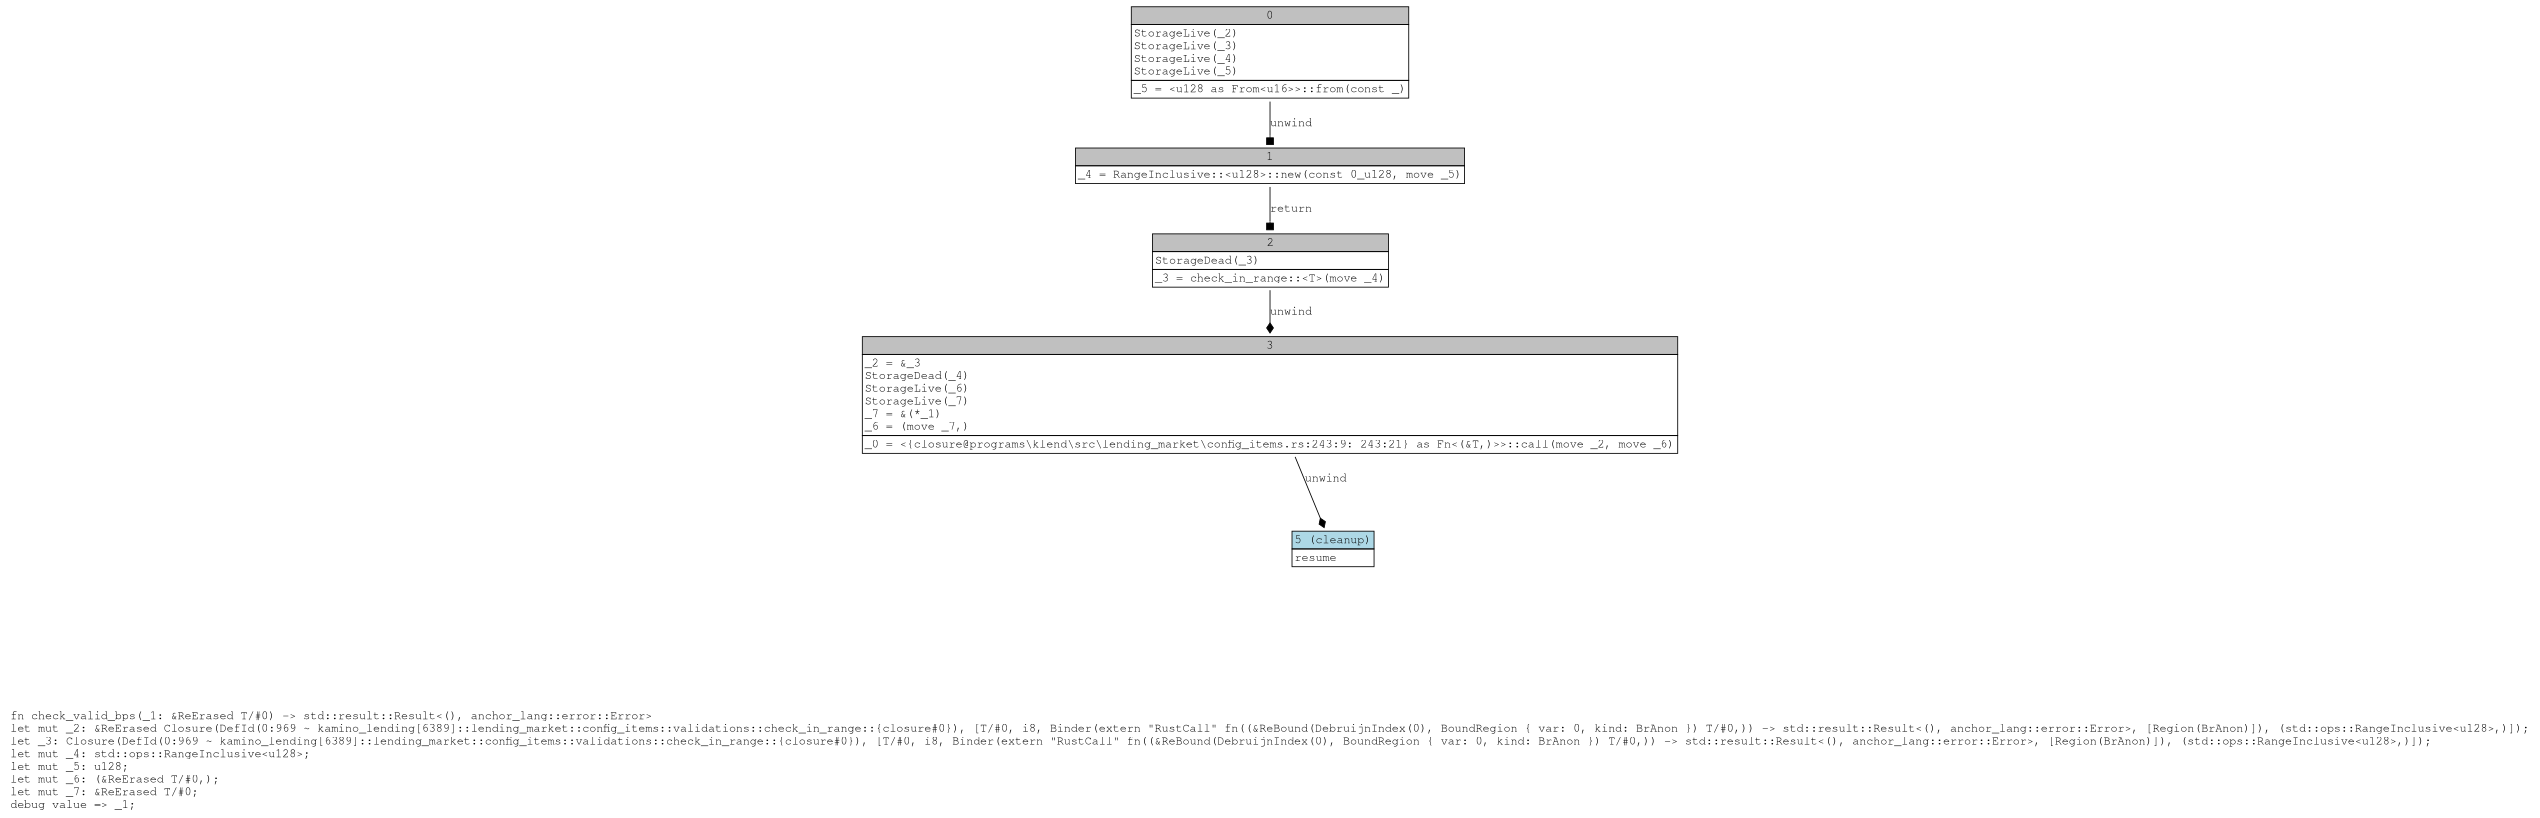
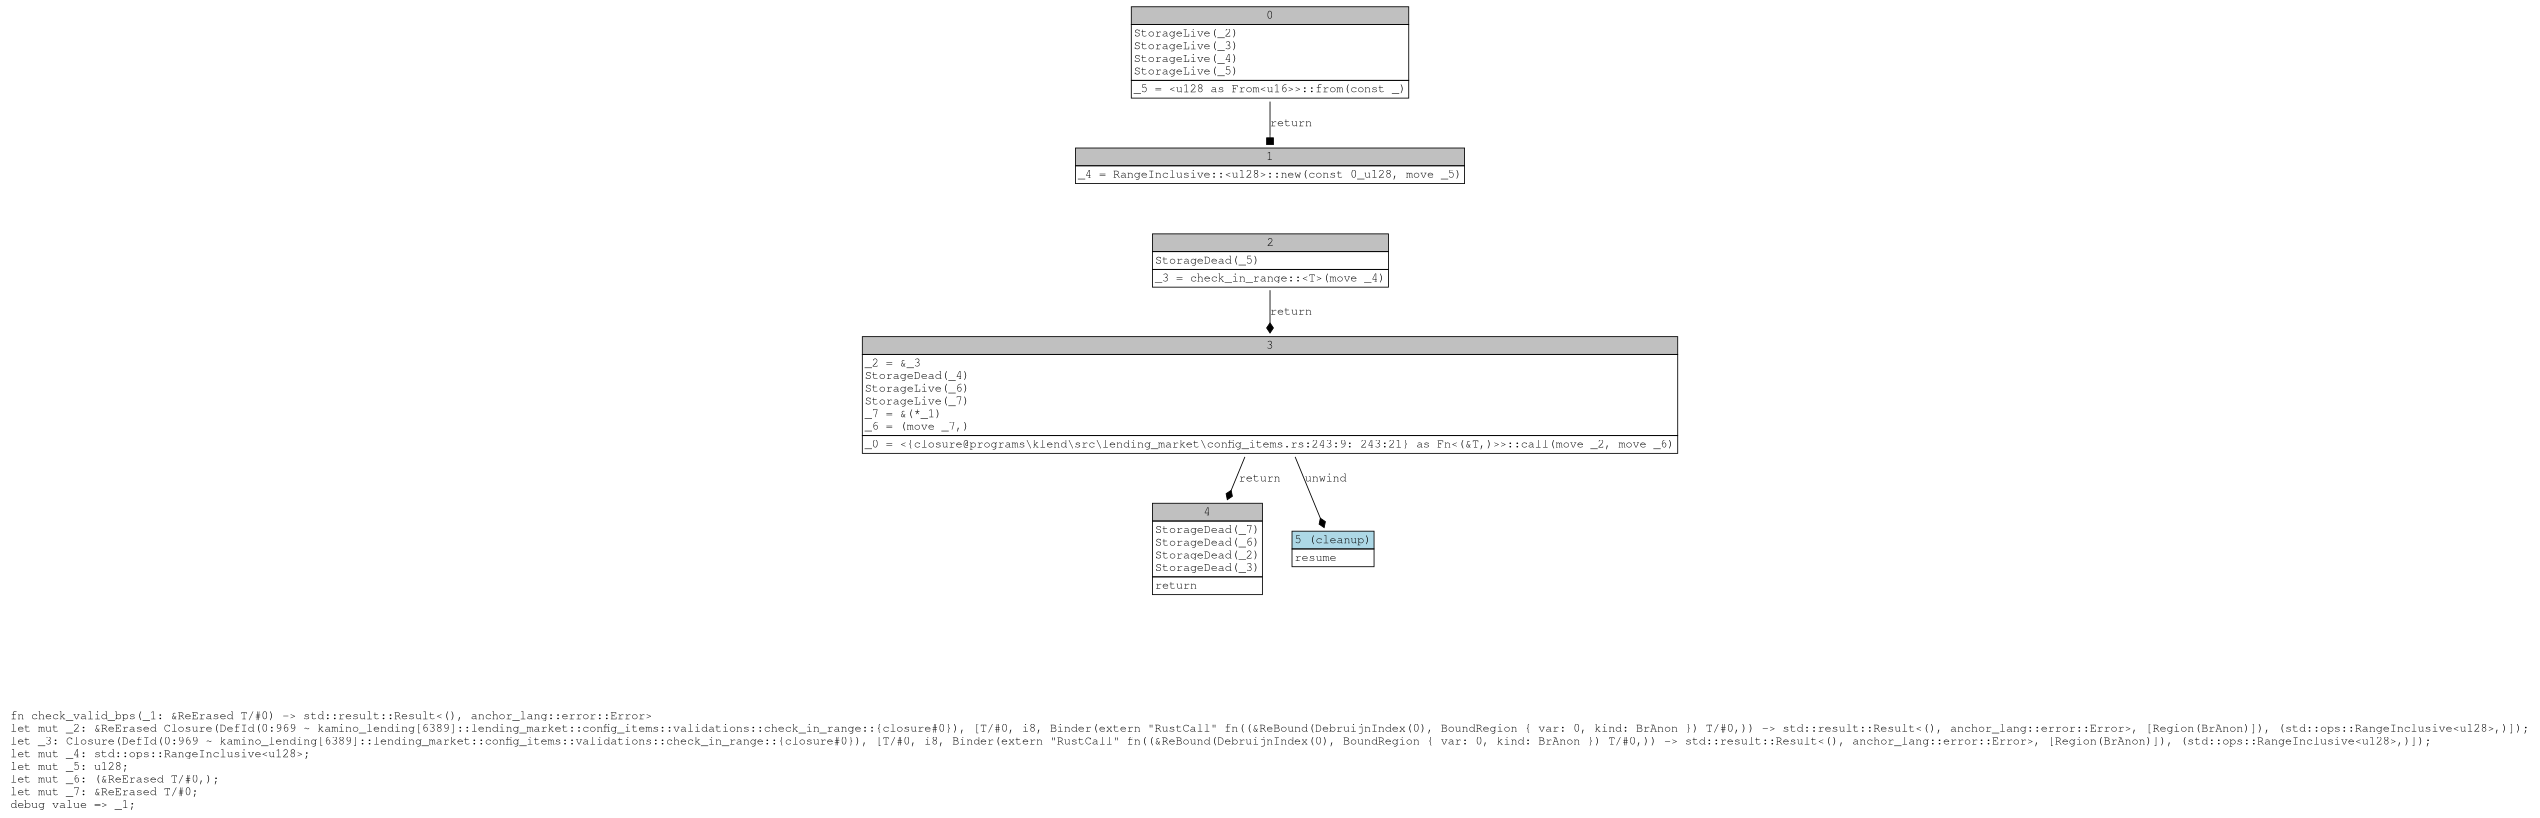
edge "0" -> "1": label "unwind" -> "return"
edge "1" -> "2": removed, label "return"
node "2": text "StorageDead(_3)" -> "StorageDead(_5)"
edge "2" -> "3": label "unwind" -> "return"
node "4": added
